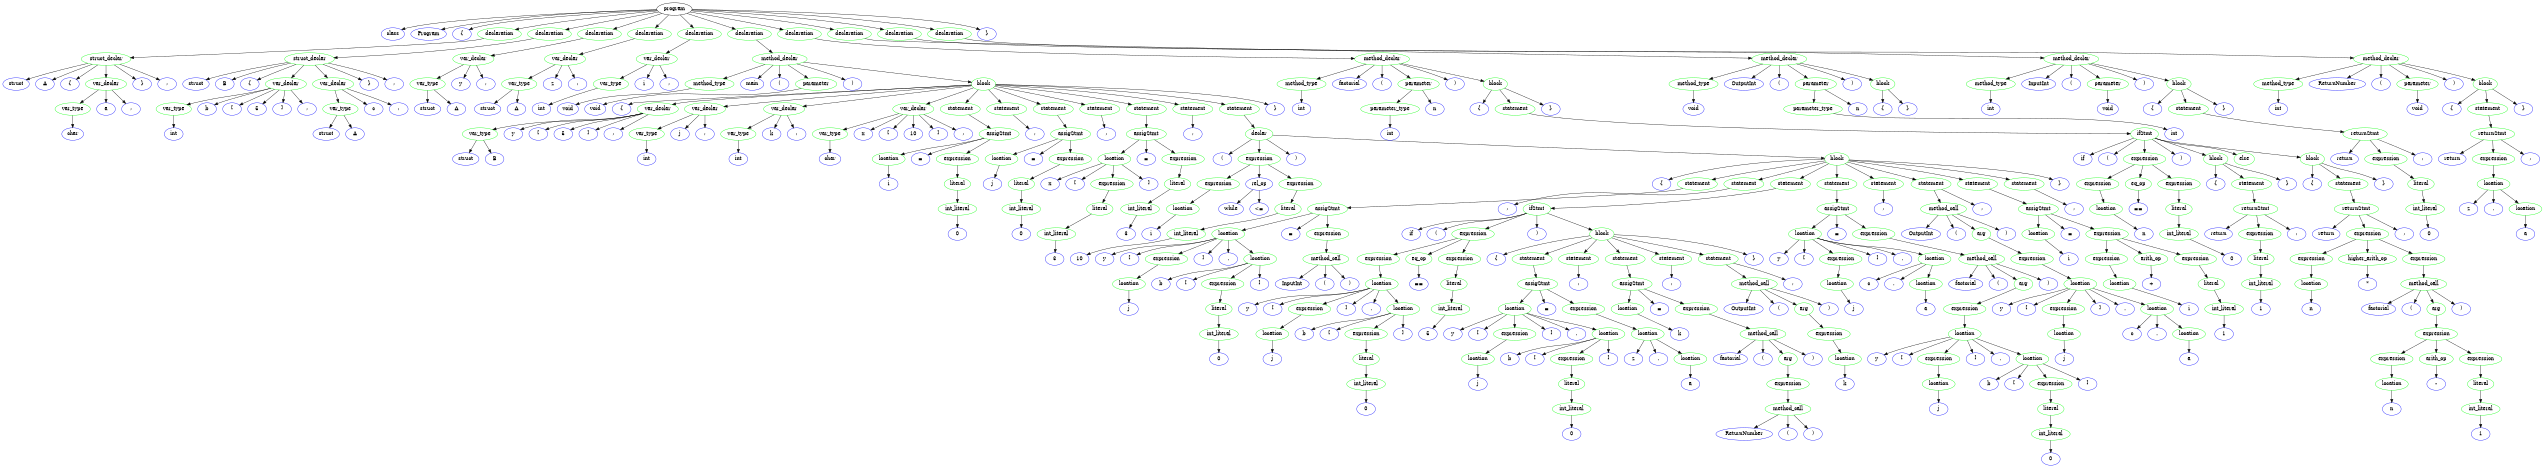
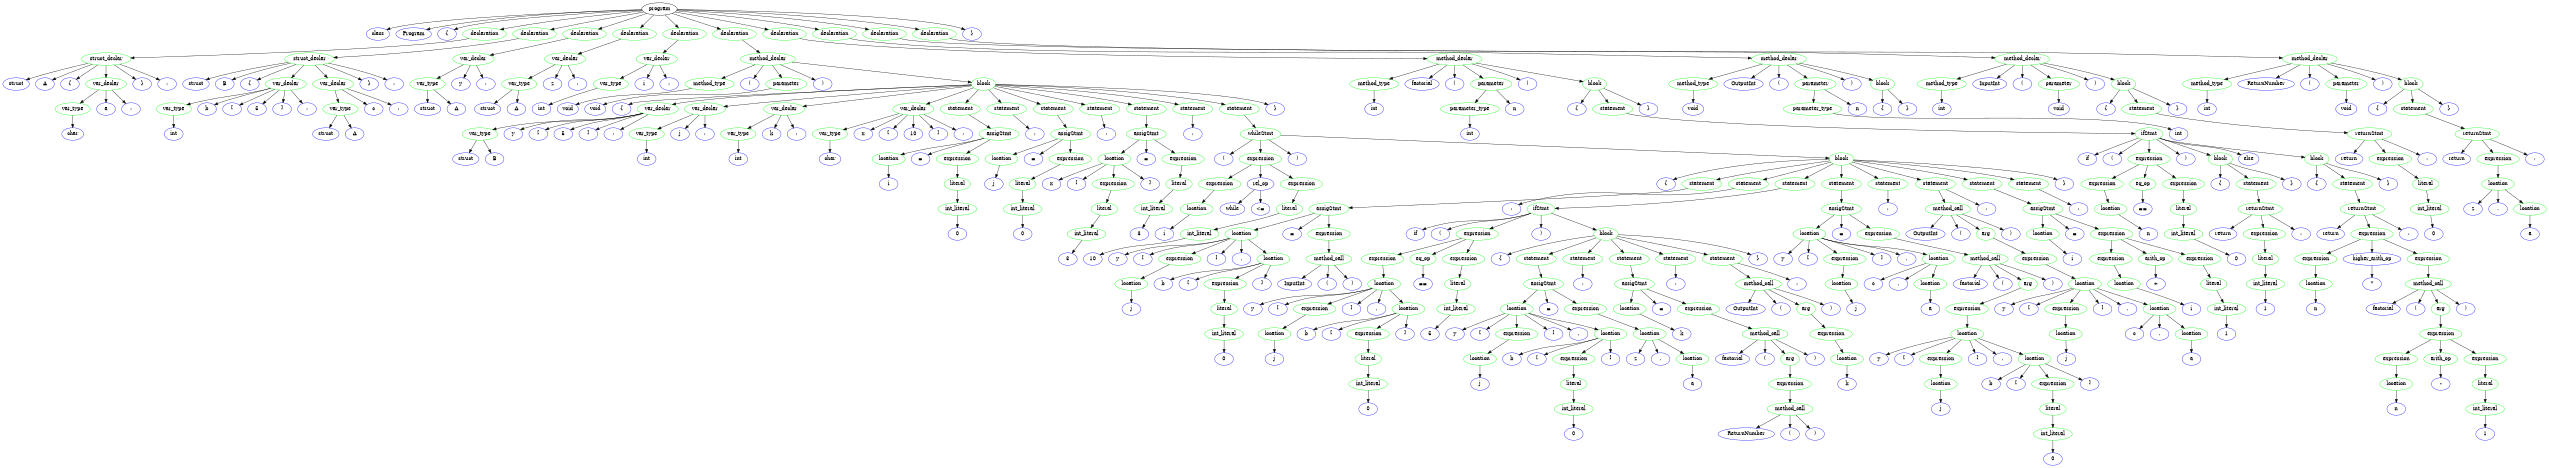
node "main": removed
node "declar": label "declar" -> "whileStmt"
node "else": color green -> blue
node "higher_arith_op": color green -> blue
